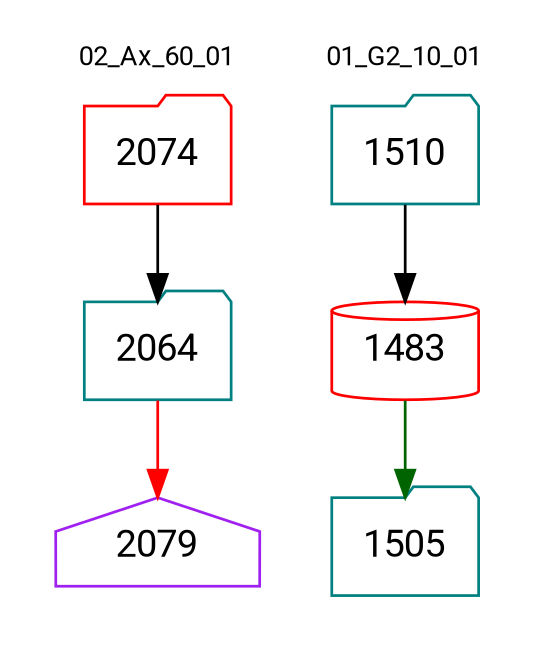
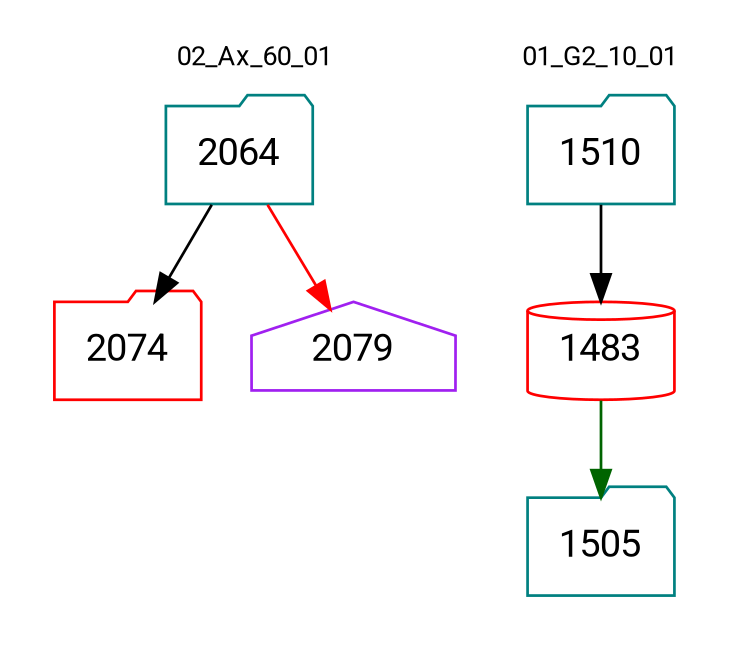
edge "2074" -> "2064": reversed
